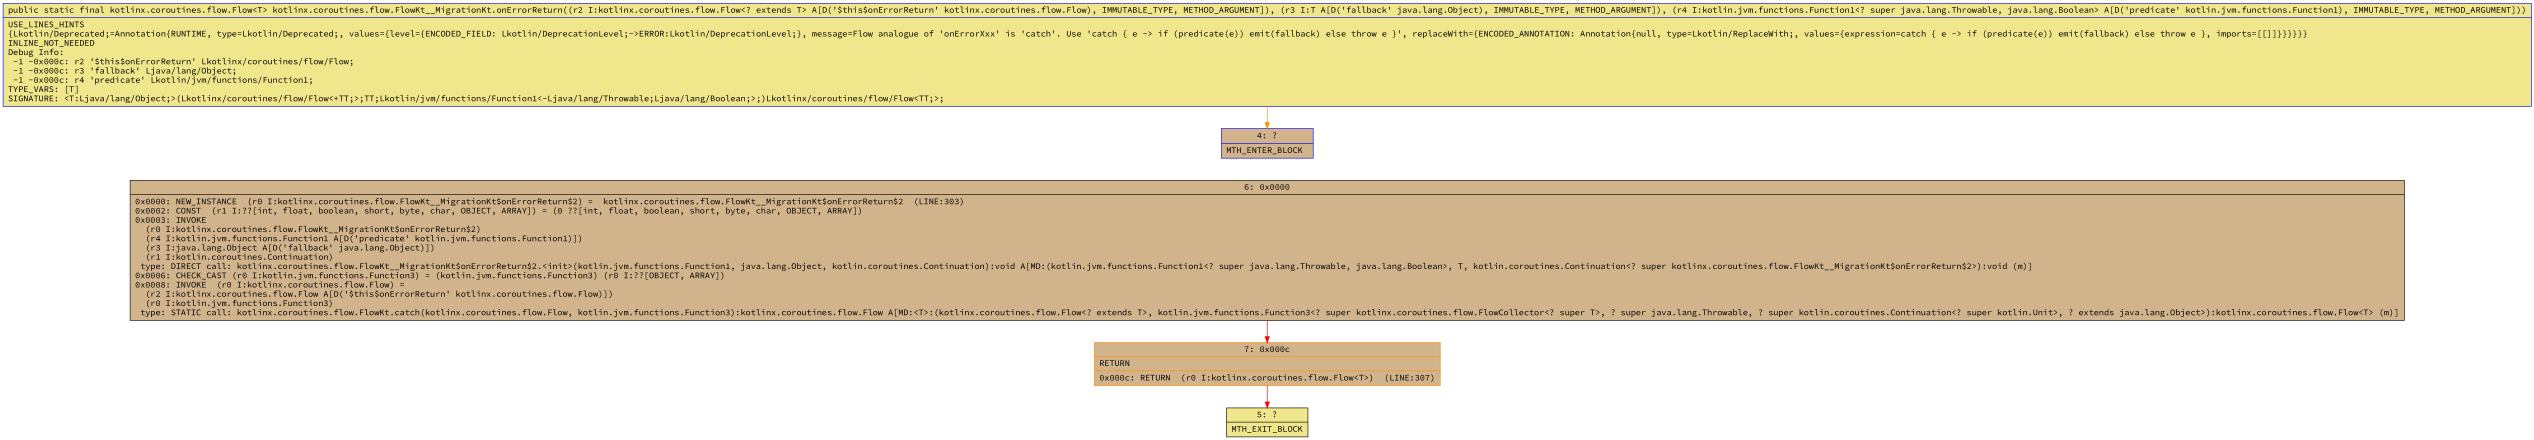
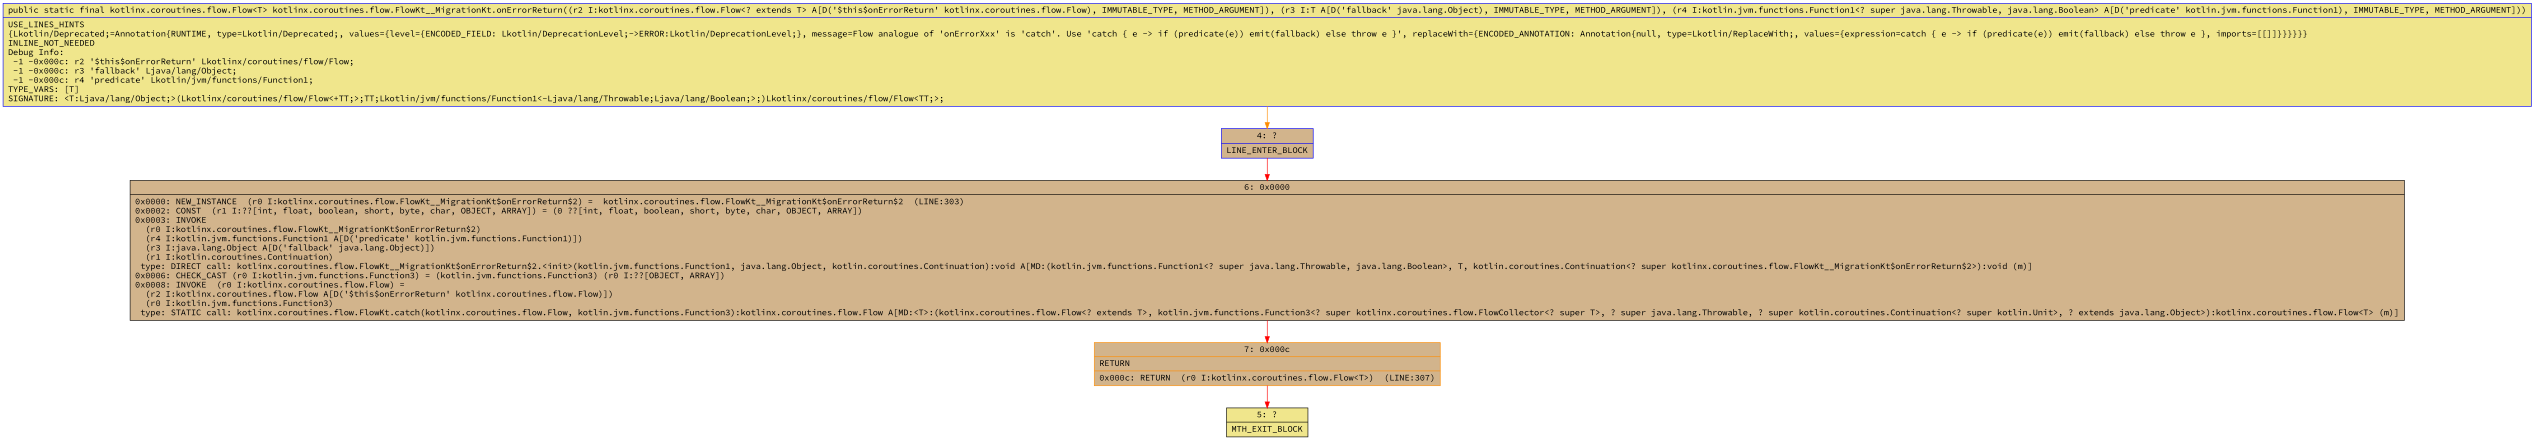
node "4: ?": text "MTH_ENTER_BLOCK" -> "LINE_ENTER_BLOCK"
edge "4: ?" -> "6: 0x0000": added
